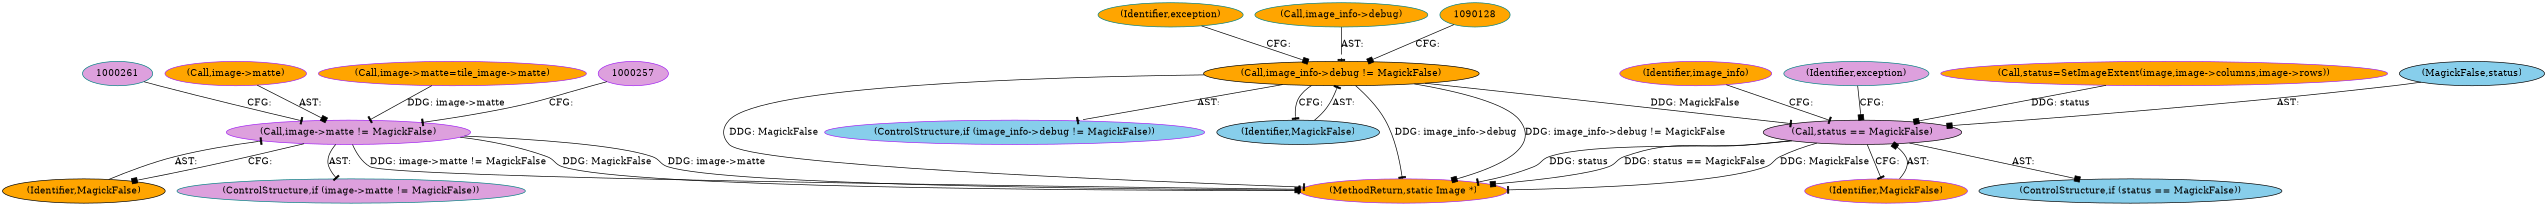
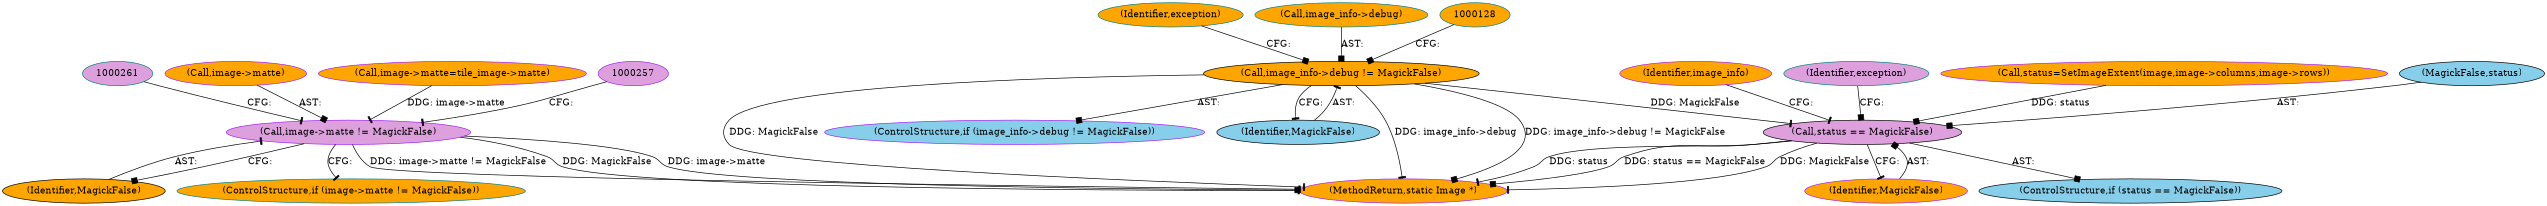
node "1090128": label "1090128" -> "1000128"
edge "(Call,image_info->debug)" -> "(Call,image_info->debug != MagickFalse)": arrowhead tee -> box
edge "(Call,image_info->debug != MagickFalse)" -> "(ControlStructure,if (image_info->debug != MagickFalse))": arrowhead tee -> box
edge "(Call,image->matte != MagickFalse)" -> "(ControlStructure,if (image->matte != MagickFalse))": label "AST: " -> "CFG: "
node "(ControlStructure,if (image->matte != MagickFalse))": fillcolor plum -> orange
